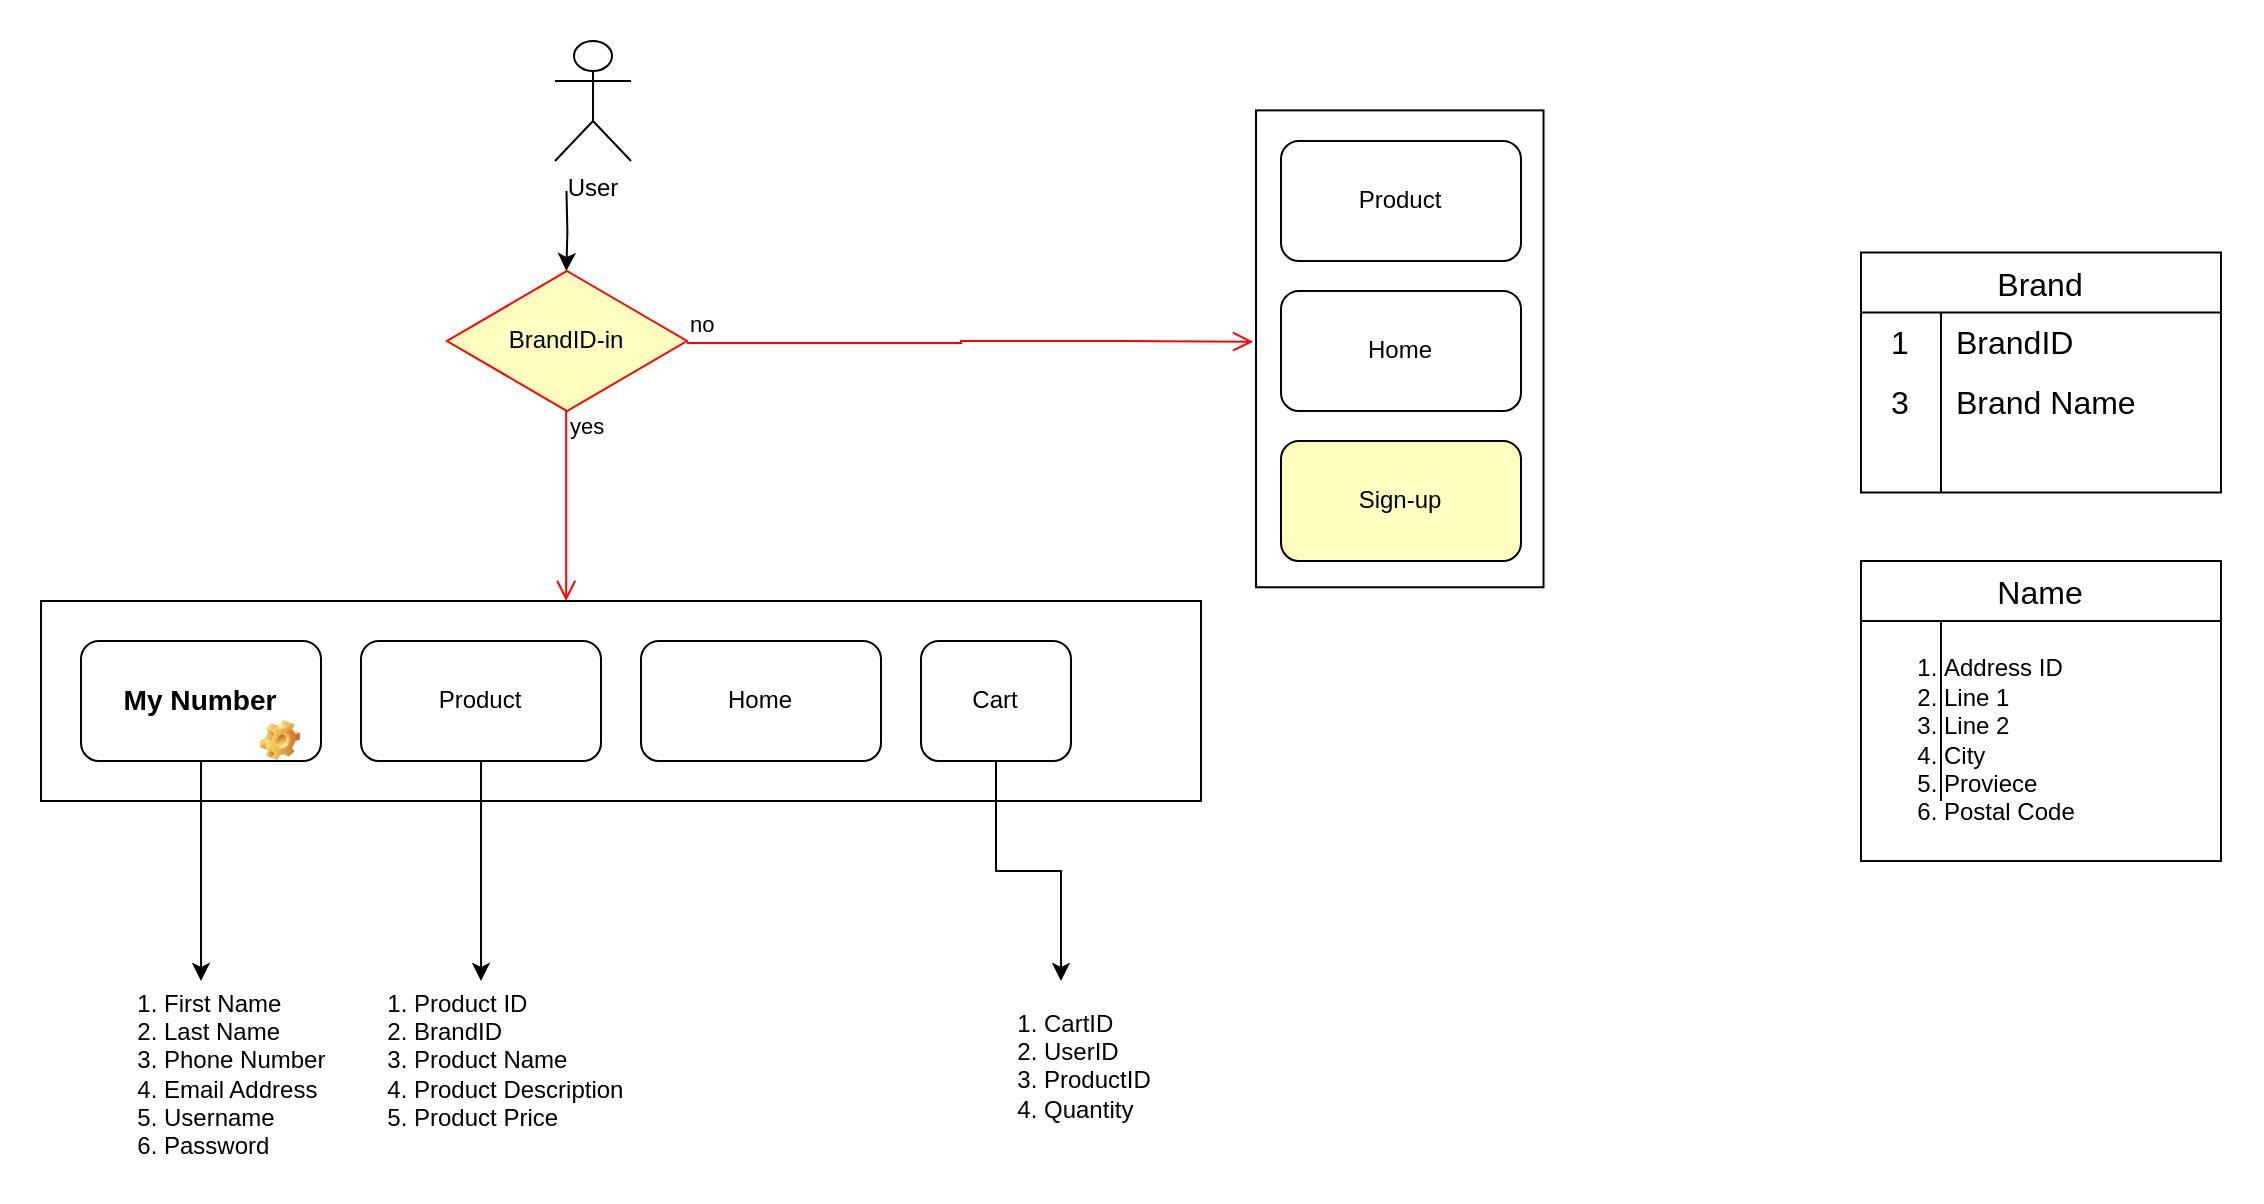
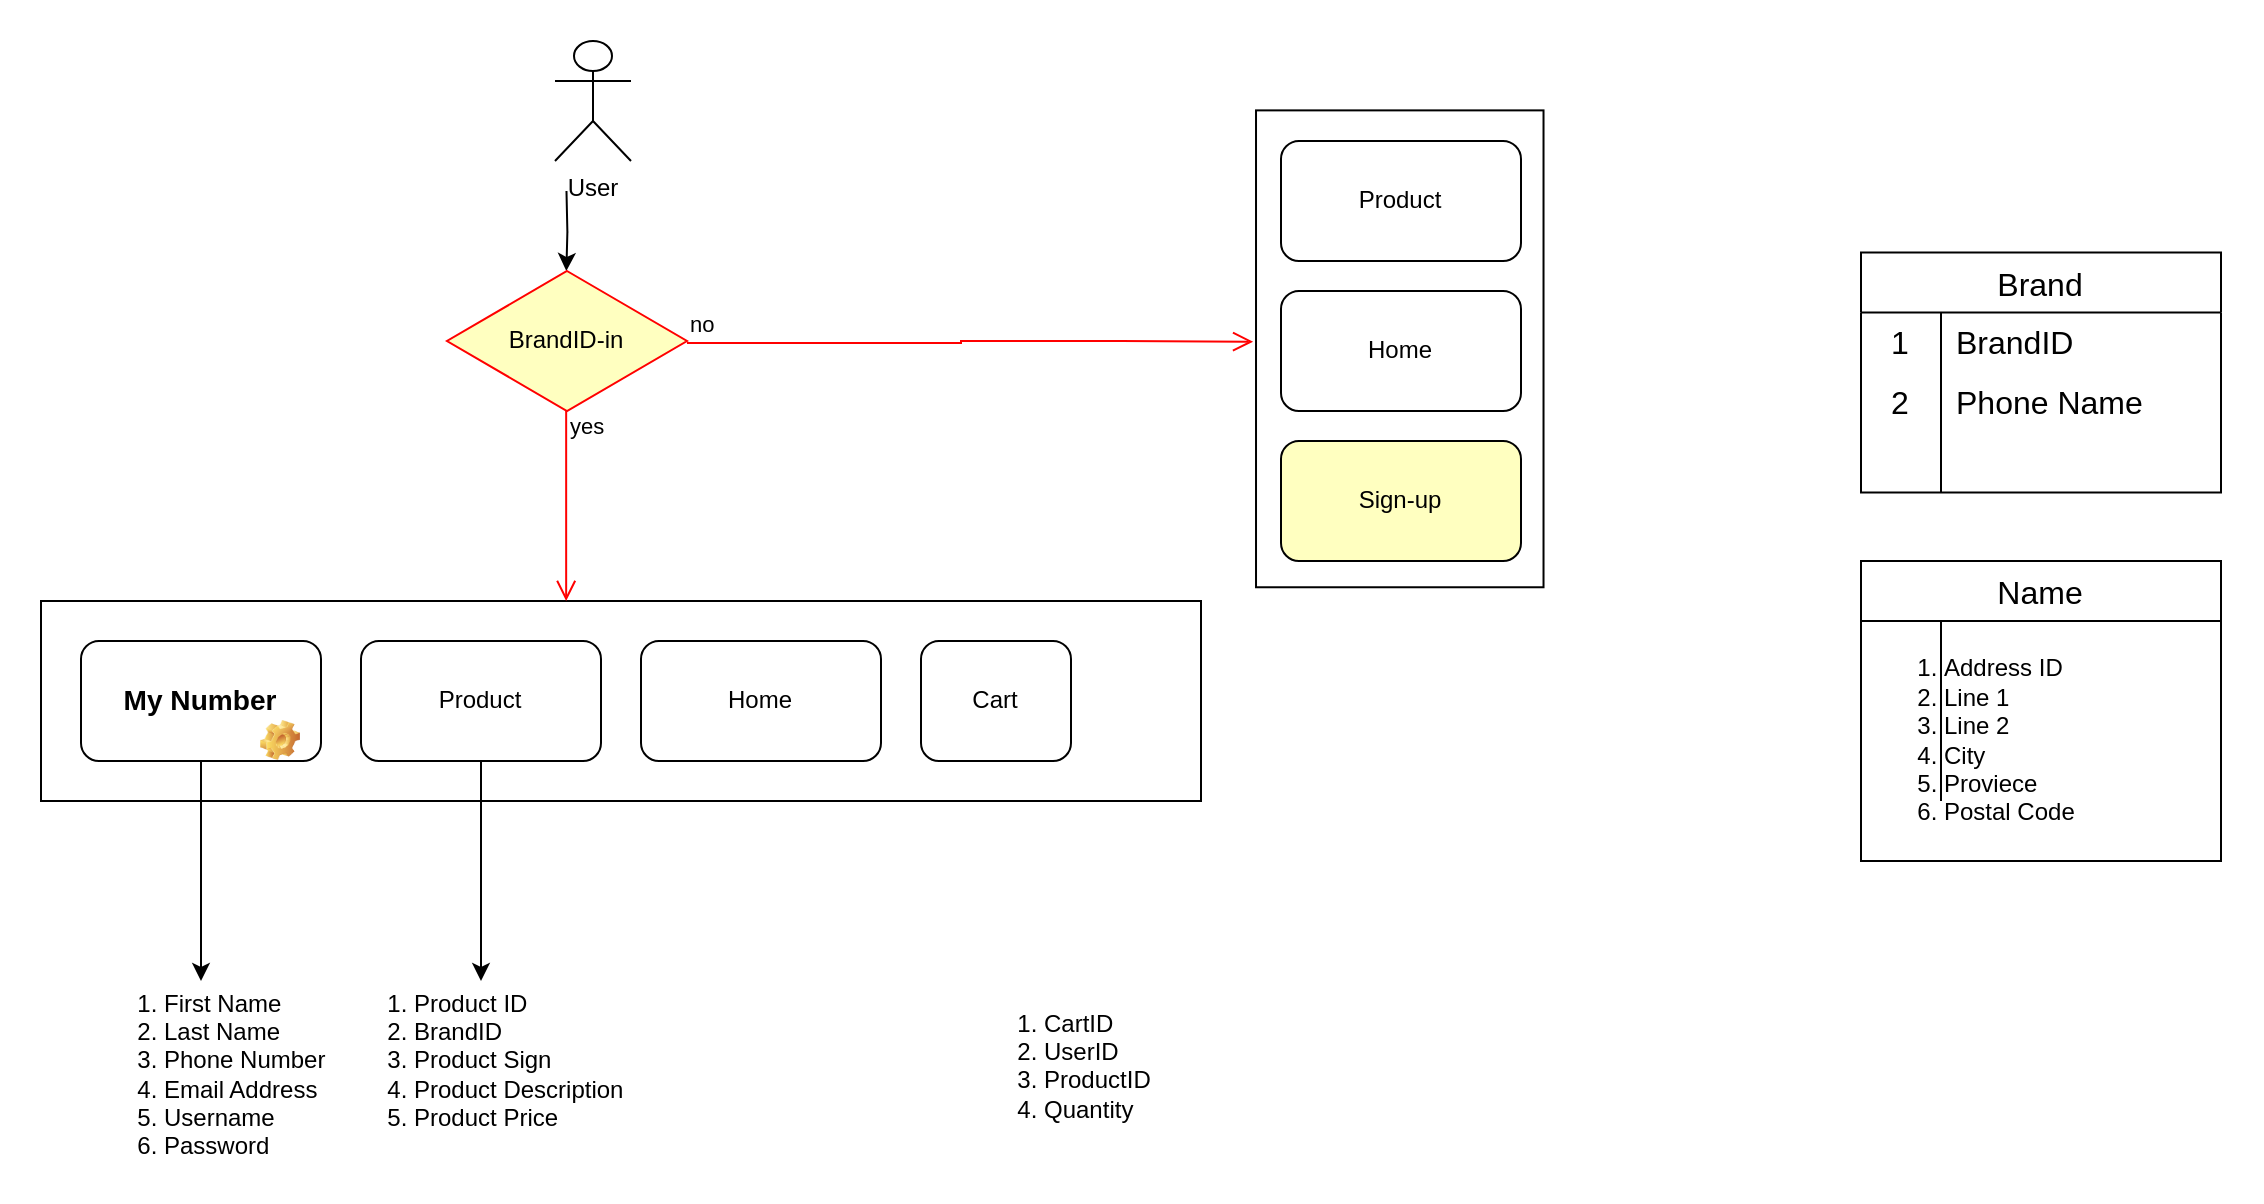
node "3": label "3" -> "2"
node "Brand Name": label "Brand Name" -> "Phone Name"
edge "Cart" -> "CartID UserID ProductID Quantity": removed
node "Product ID BrandID Product Name Product Description Product Price": label "Product ID BrandID Product Name Product Description Product Price" -> "Product ID BrandID Product Sign Product Description Product Price"
